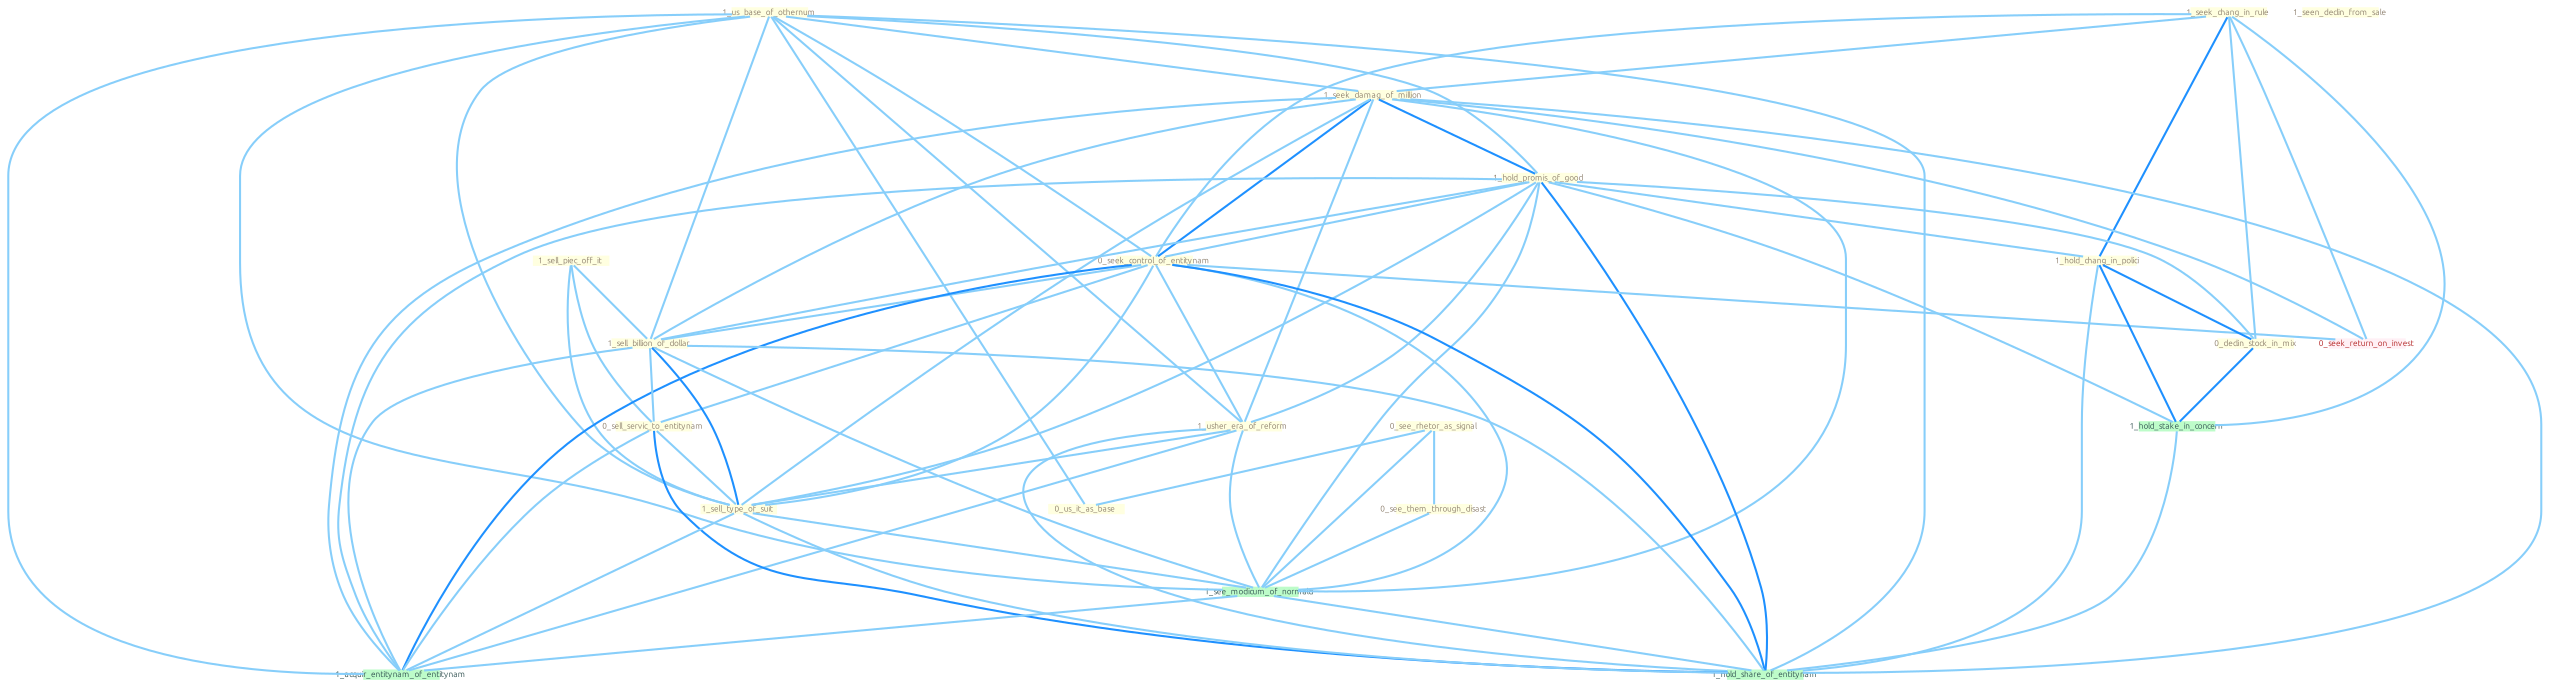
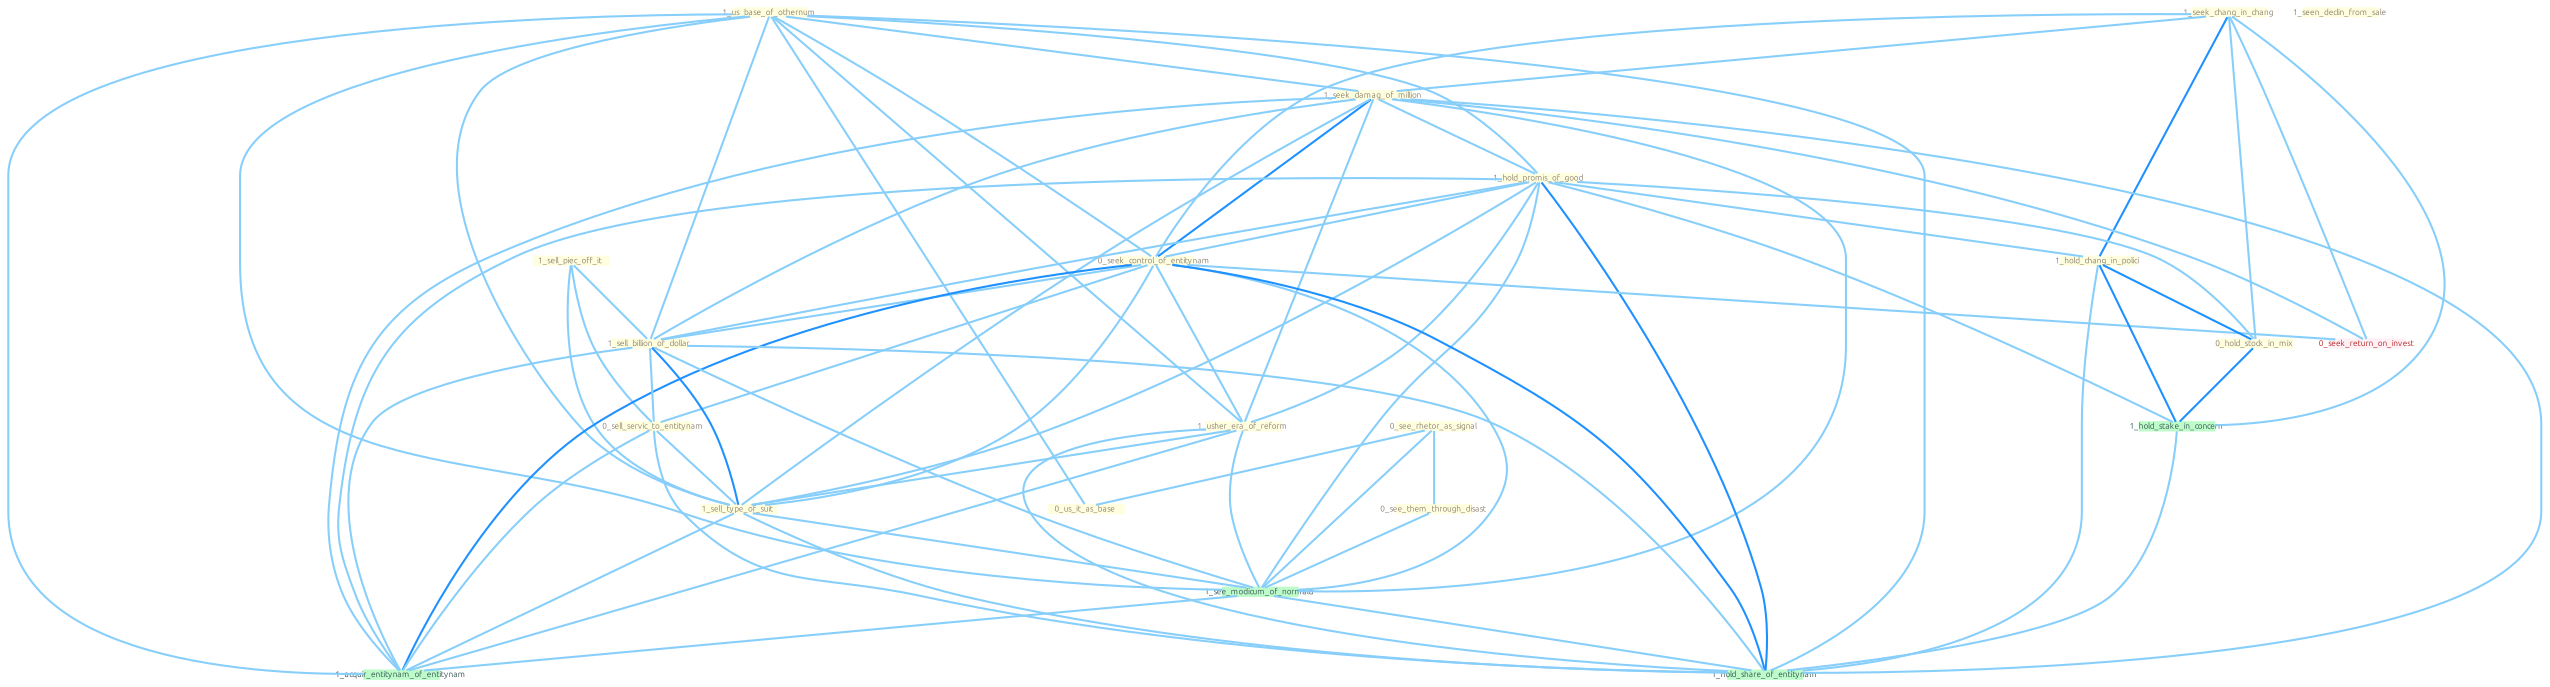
node "1_seek_chang_in_rule": label "1_seek_chang_in_rule" -> "1_seek_chang_in_chang"
edge "1_seek_damag_of_million" -- "1_hold_promis_of_good": color #1e90ff -> #87cefa
node "0_declin_stock_in_mix": label "0_declin_stock_in_mix" -> "0_hold_stock_in_mix"
edge "0_sell_servic_to_entitynam" -- "1_hold_share_of_entitynam": color #1e90ff -> #87cefa
